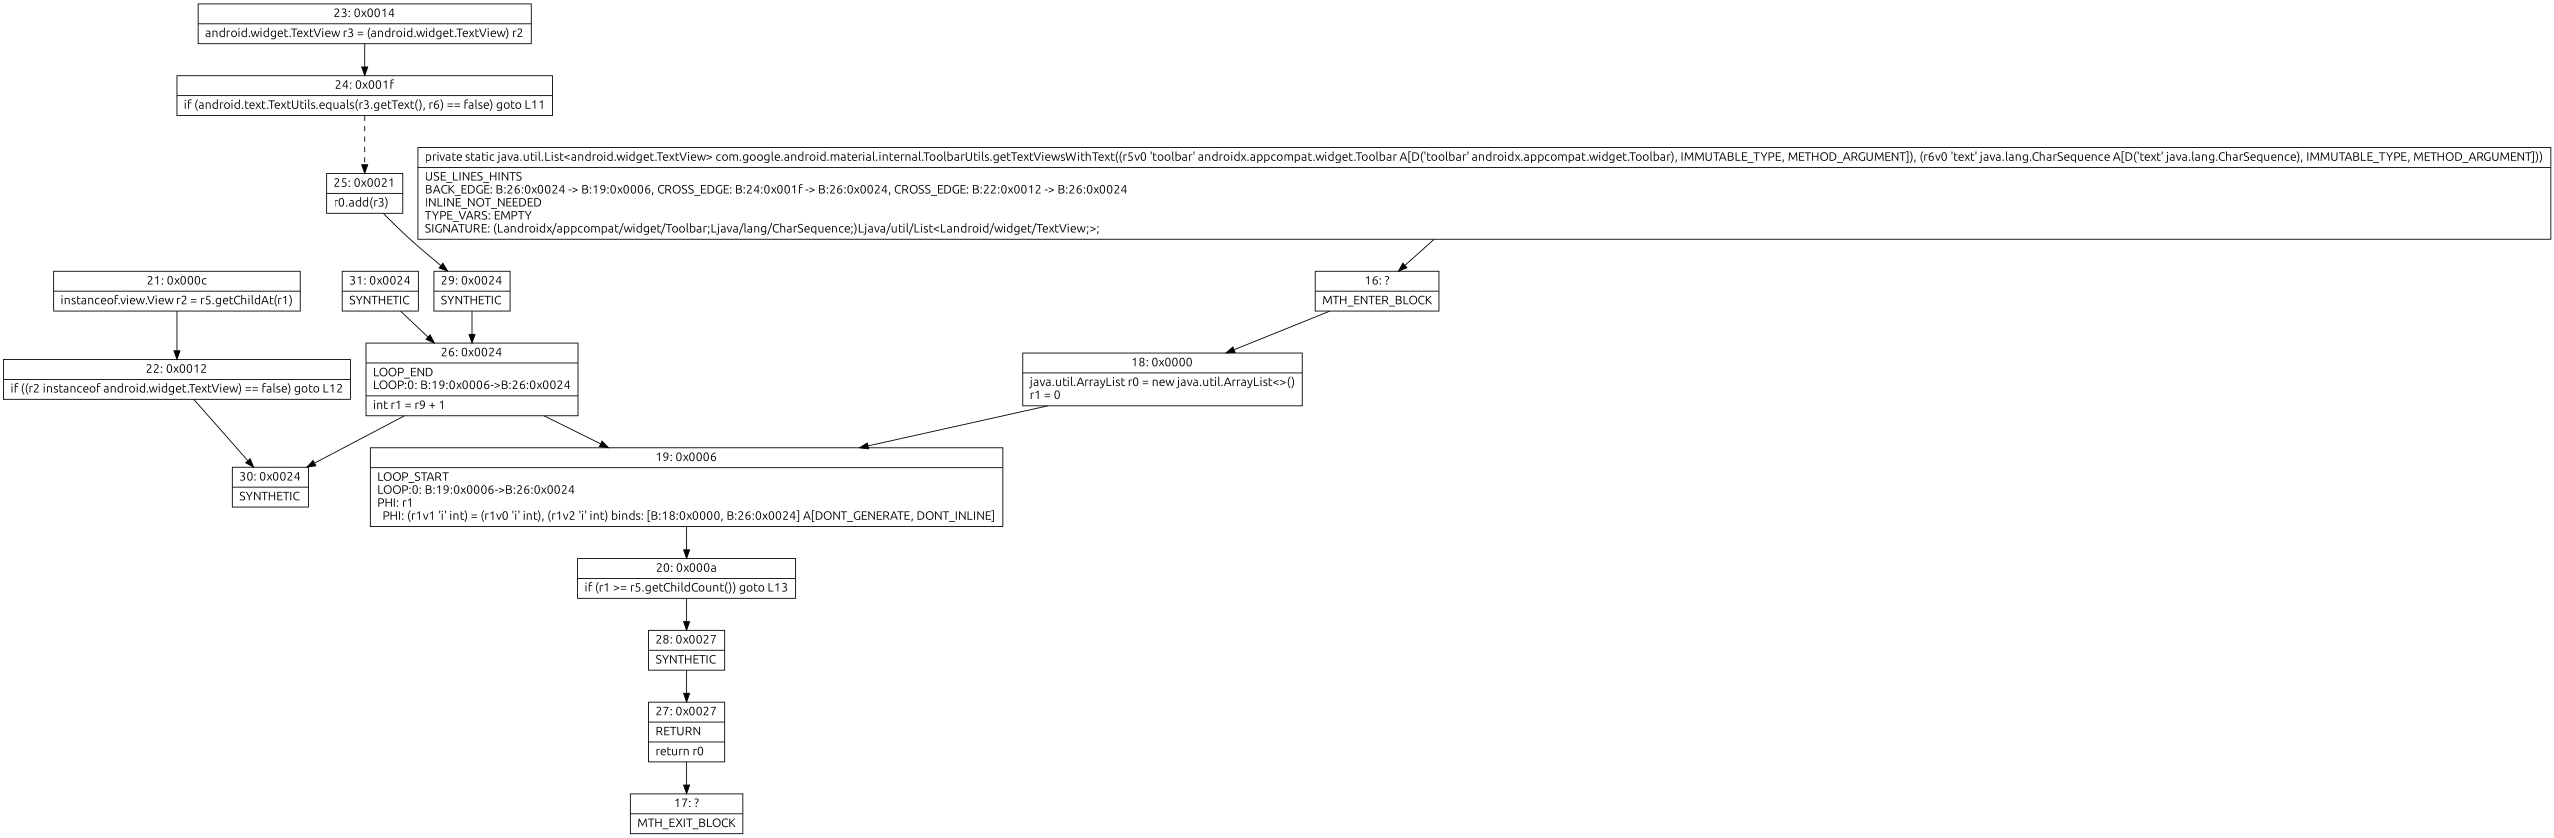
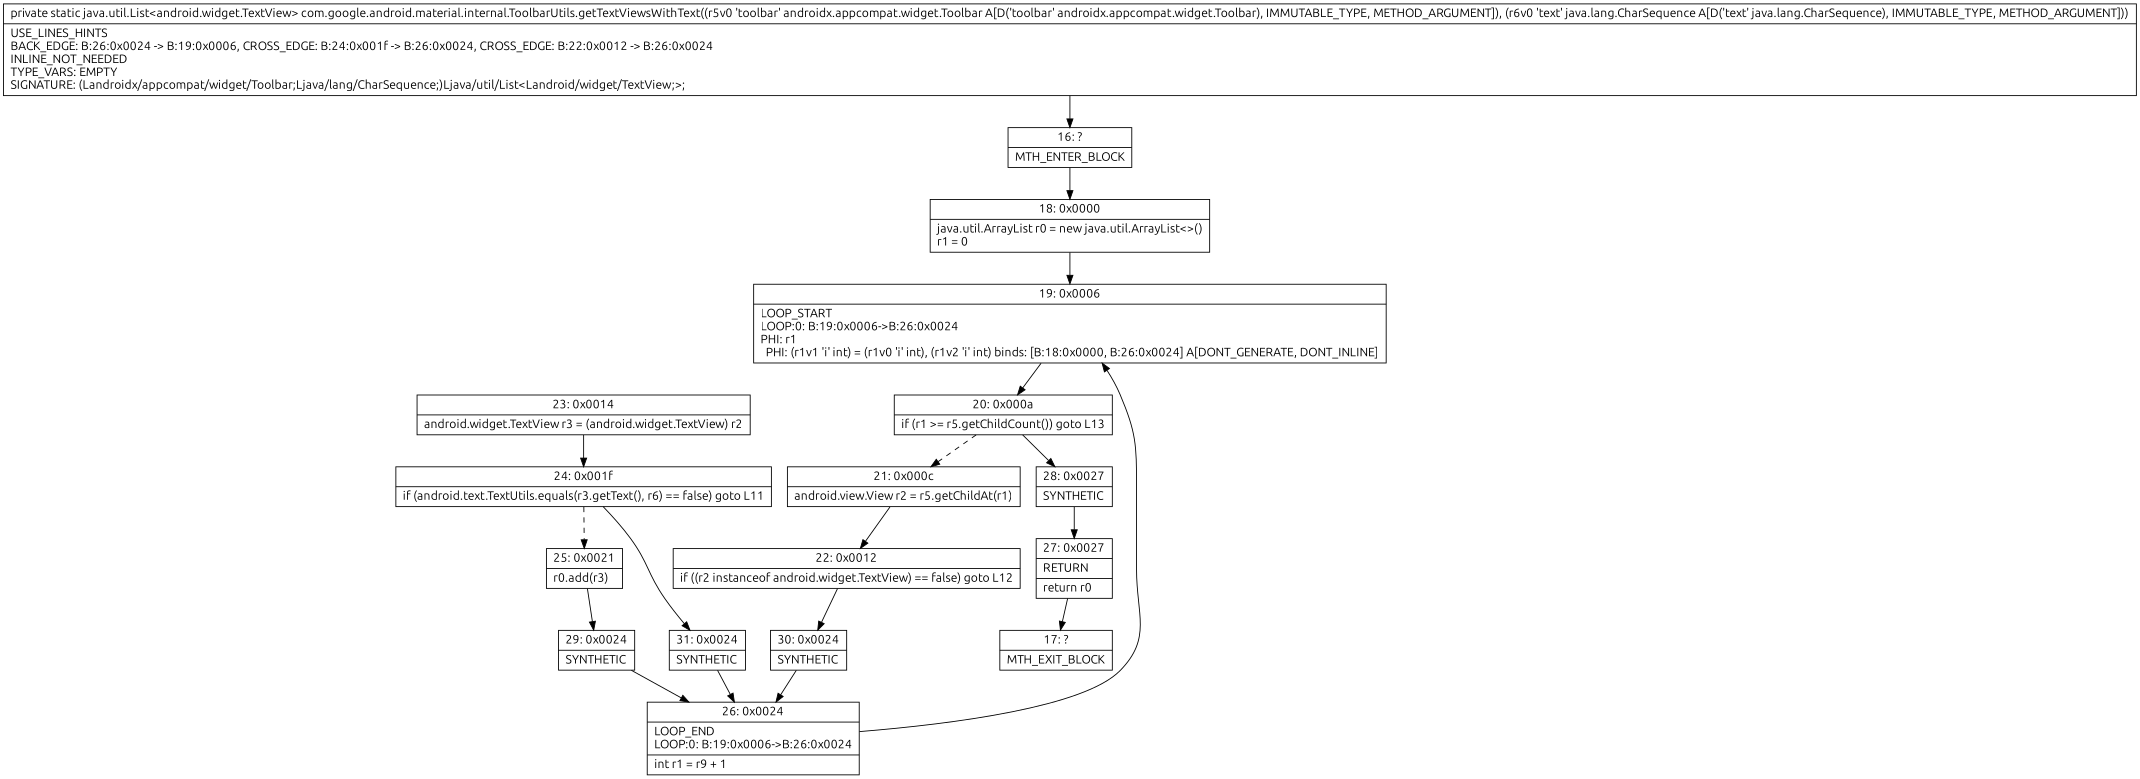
node "21: 0x000c": text "instanceof.view.View r2 = r5.getChildAt(r1)" -> "android.view.View r2 = r5.getChildAt(r1)"
edge "26: 0x0024" -> "30: 0x0024": reversed
edge "20: 0x000a" -> "21: 0x000c": added
edge "24: 0x001f" -> "31: 0x0024": added
